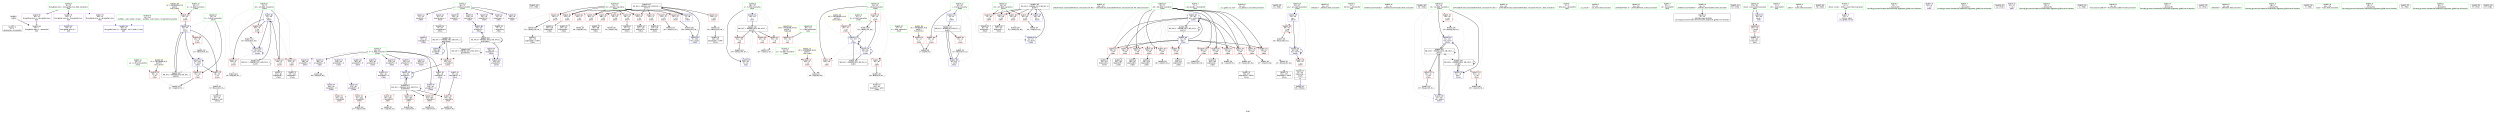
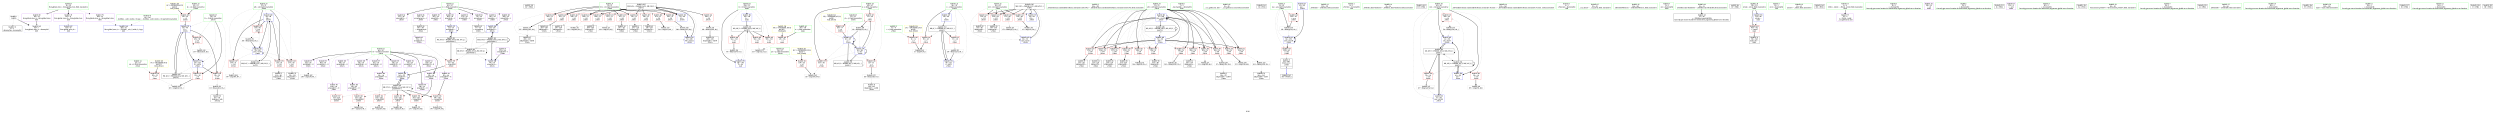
edge "NodeID: 29" -> "NodeID: 177": now "NodeID: 29" -> "NodeID: 258"
node "NodeID: 83": added
